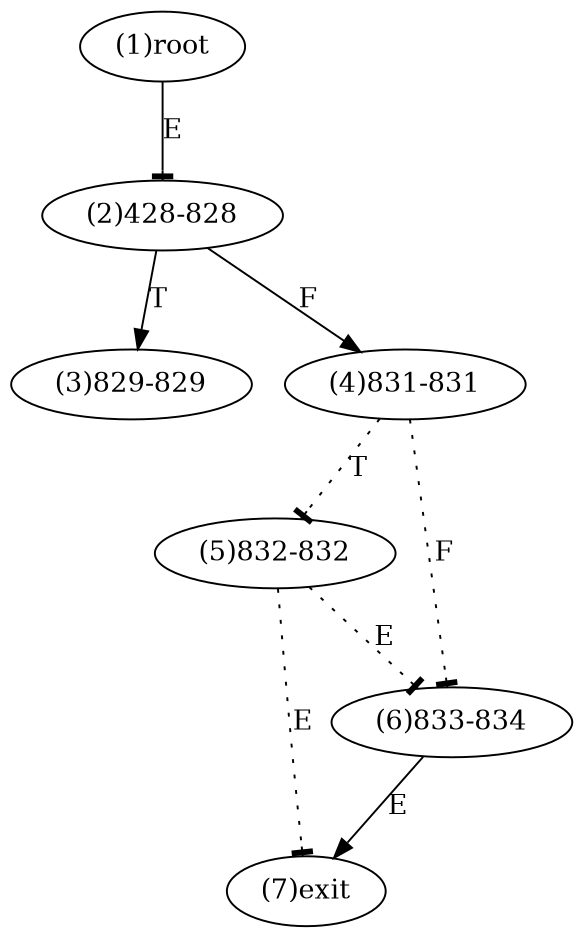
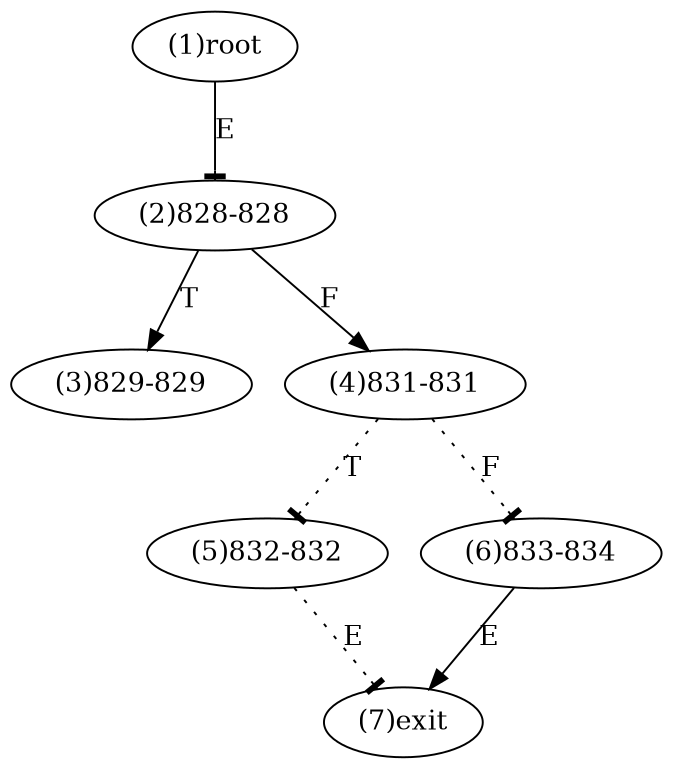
node "(2)428-828": label "(2)428-828" -> "(2)828-828"
edge "(5)832-832" -> "(6)833-834": removed, label "E"
